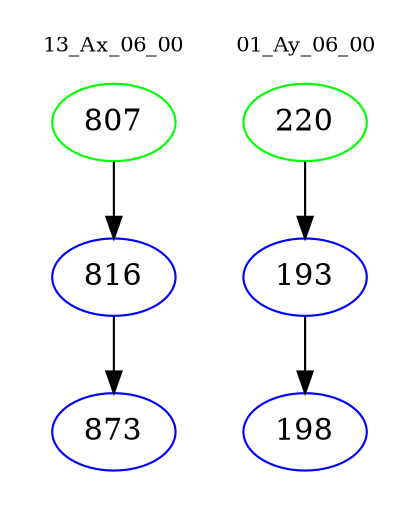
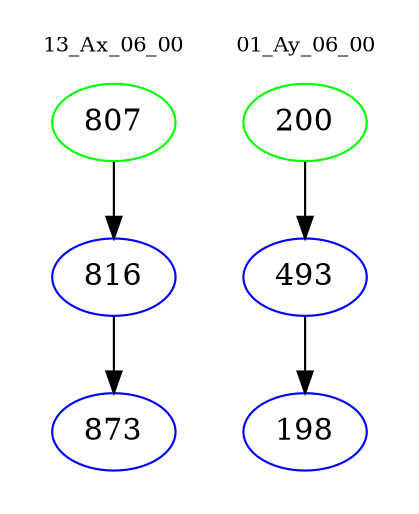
node "220": label "220" -> "200"
node "193": label "193" -> "493"
